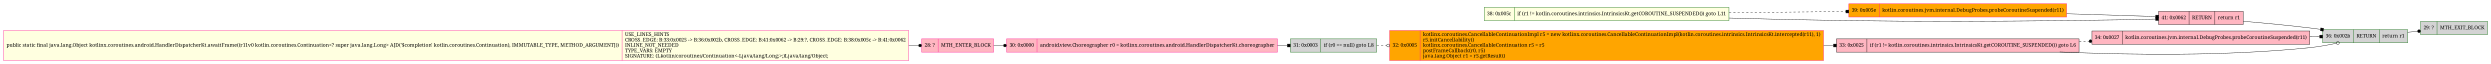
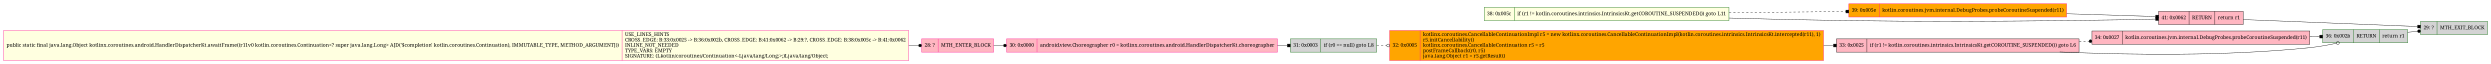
edge "41: 0x0062" -> "36: 0x002b": now "41: 0x0062" -> "29: ?"
